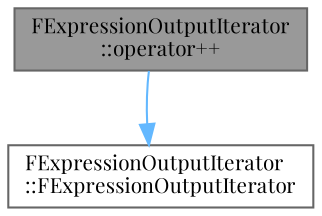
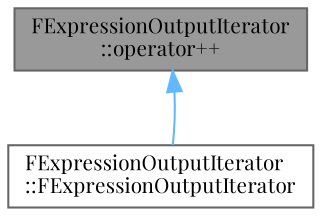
edge "FExpressionOutputIterator ::operator++" -> "FExpressionOutputIterator ::FExpressionOutputIterator": reversed
